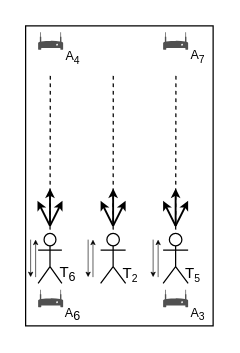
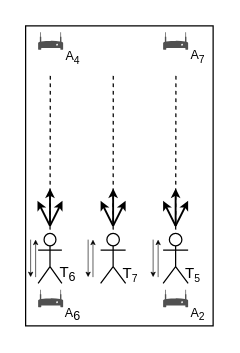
node "T2": label "T2" -> "T7"
node "A3": label "A3" -> "A2"
